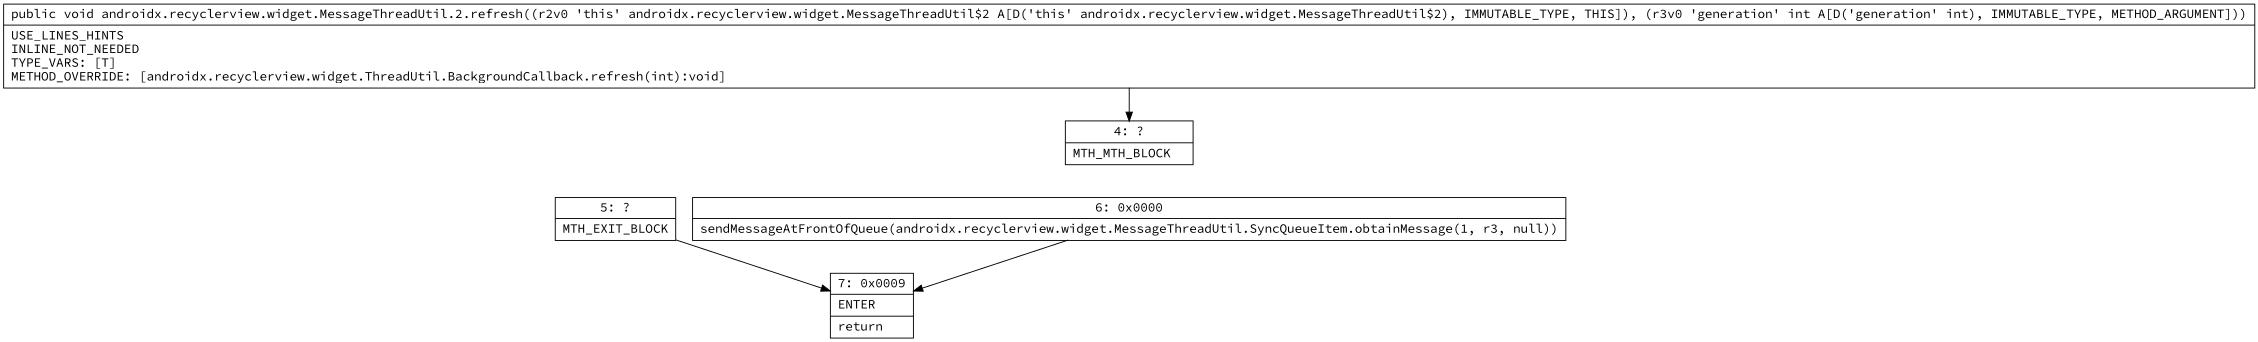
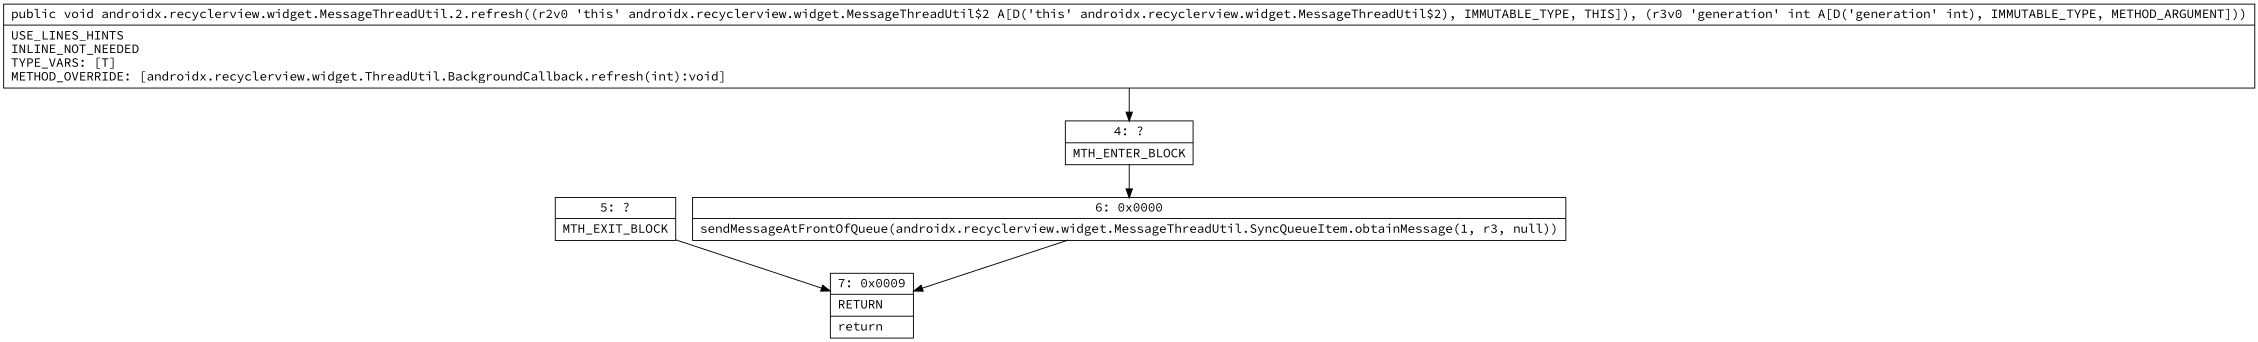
node "4: ?": text "MTH_MTH_BLOCK" -> "MTH_ENTER_BLOCK"
edge "4: ?" -> "6: 0x0000": added
node "7: 0x0009": text "ENTER" -> "RETURN"
